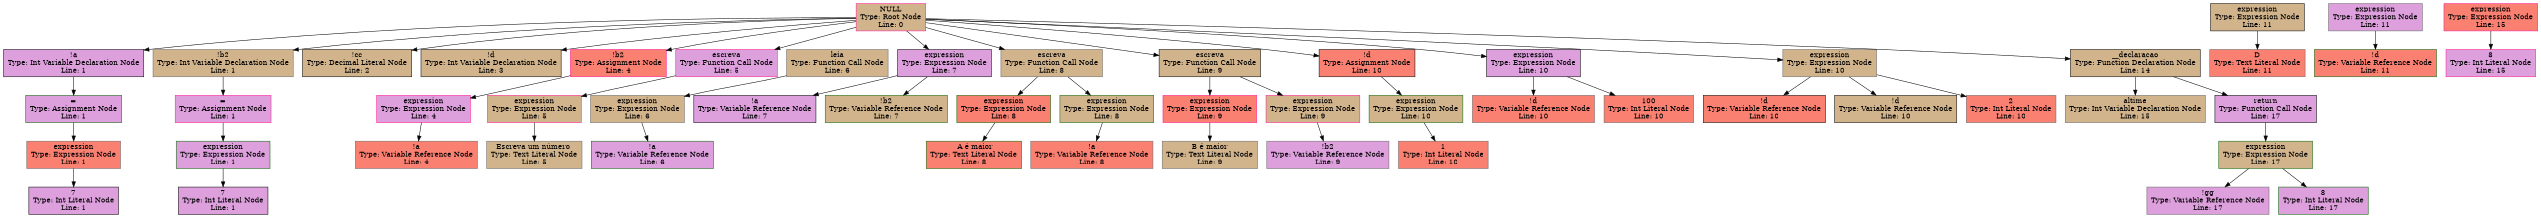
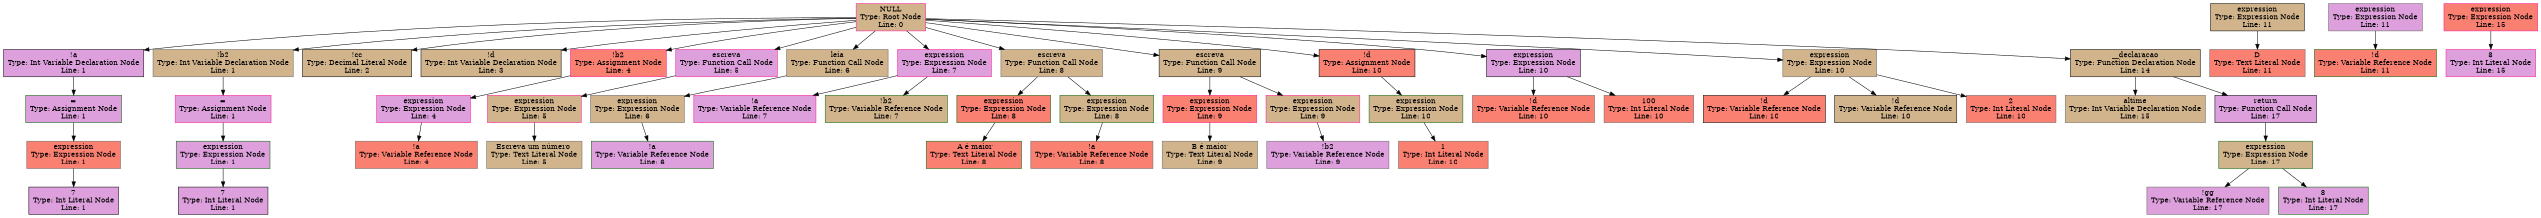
edge "NULL Type: Root Node Line: 0" -> "leia Type: Function Call Node Line: 6": added
node "expression Type: Expression Node Line: 7": color black -> deeppink
node "!a Type: Variable Reference Node Line: 7": color black -> deeppink
